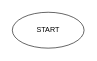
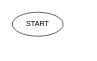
node "START": size 72x36 -> 51x24
